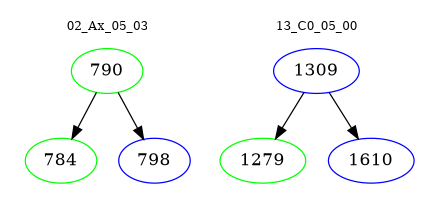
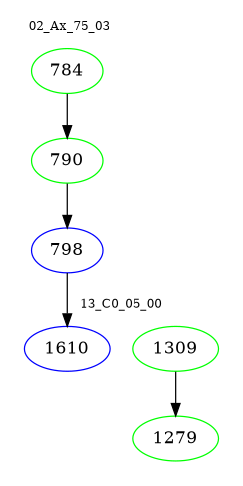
cluster "02_Ax_05_03": label "02_Ax_05_03" -> "02_Ax_75_03"
node "1309": color blue -> green
edge "790" -> "784": reversed
edge "1309" -> "1610": now "798" -> "1610"
